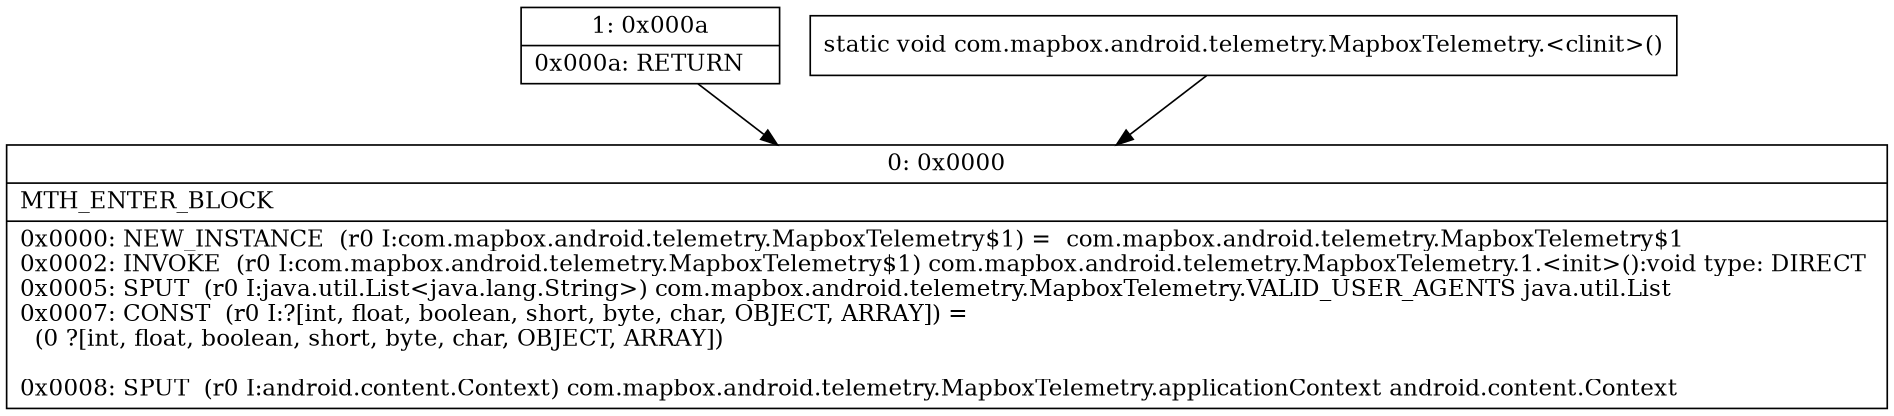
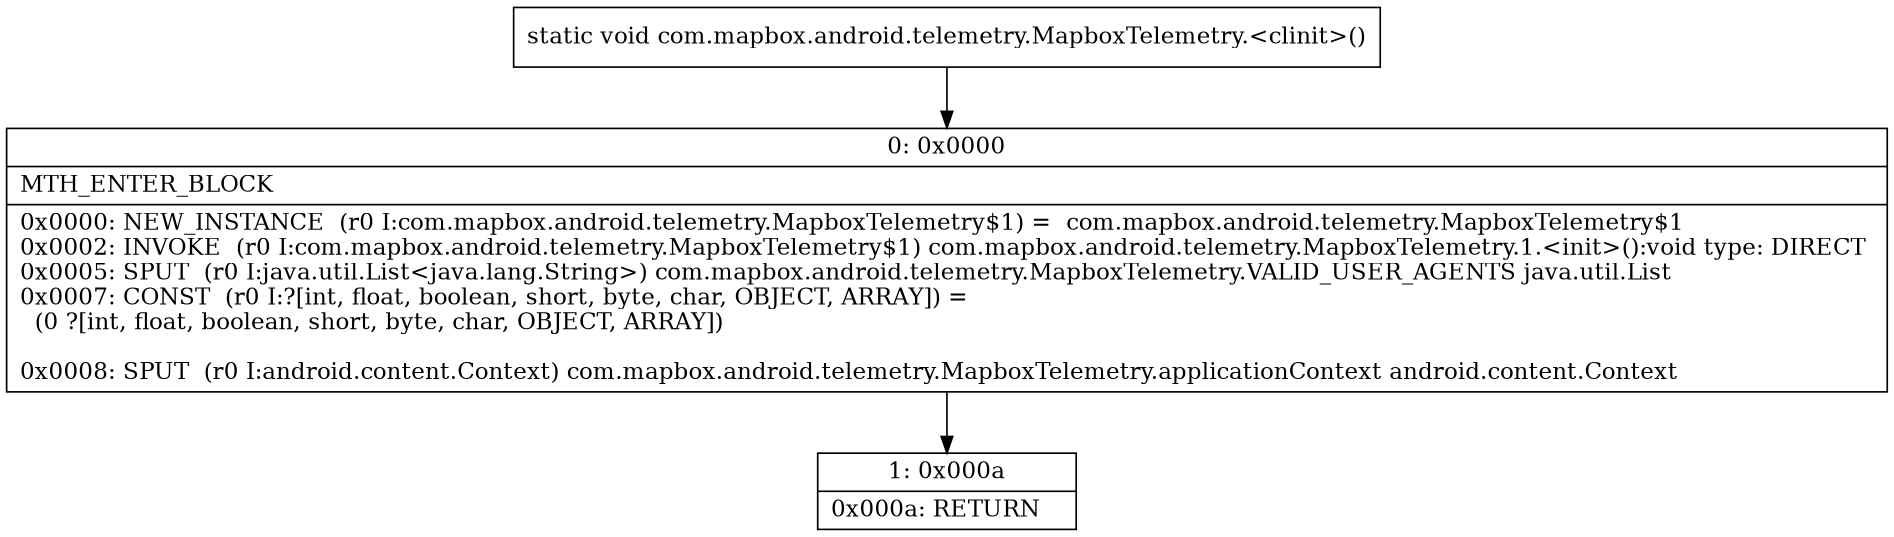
edge "1: 0x000a" -> "0: 0x0000": reversed
